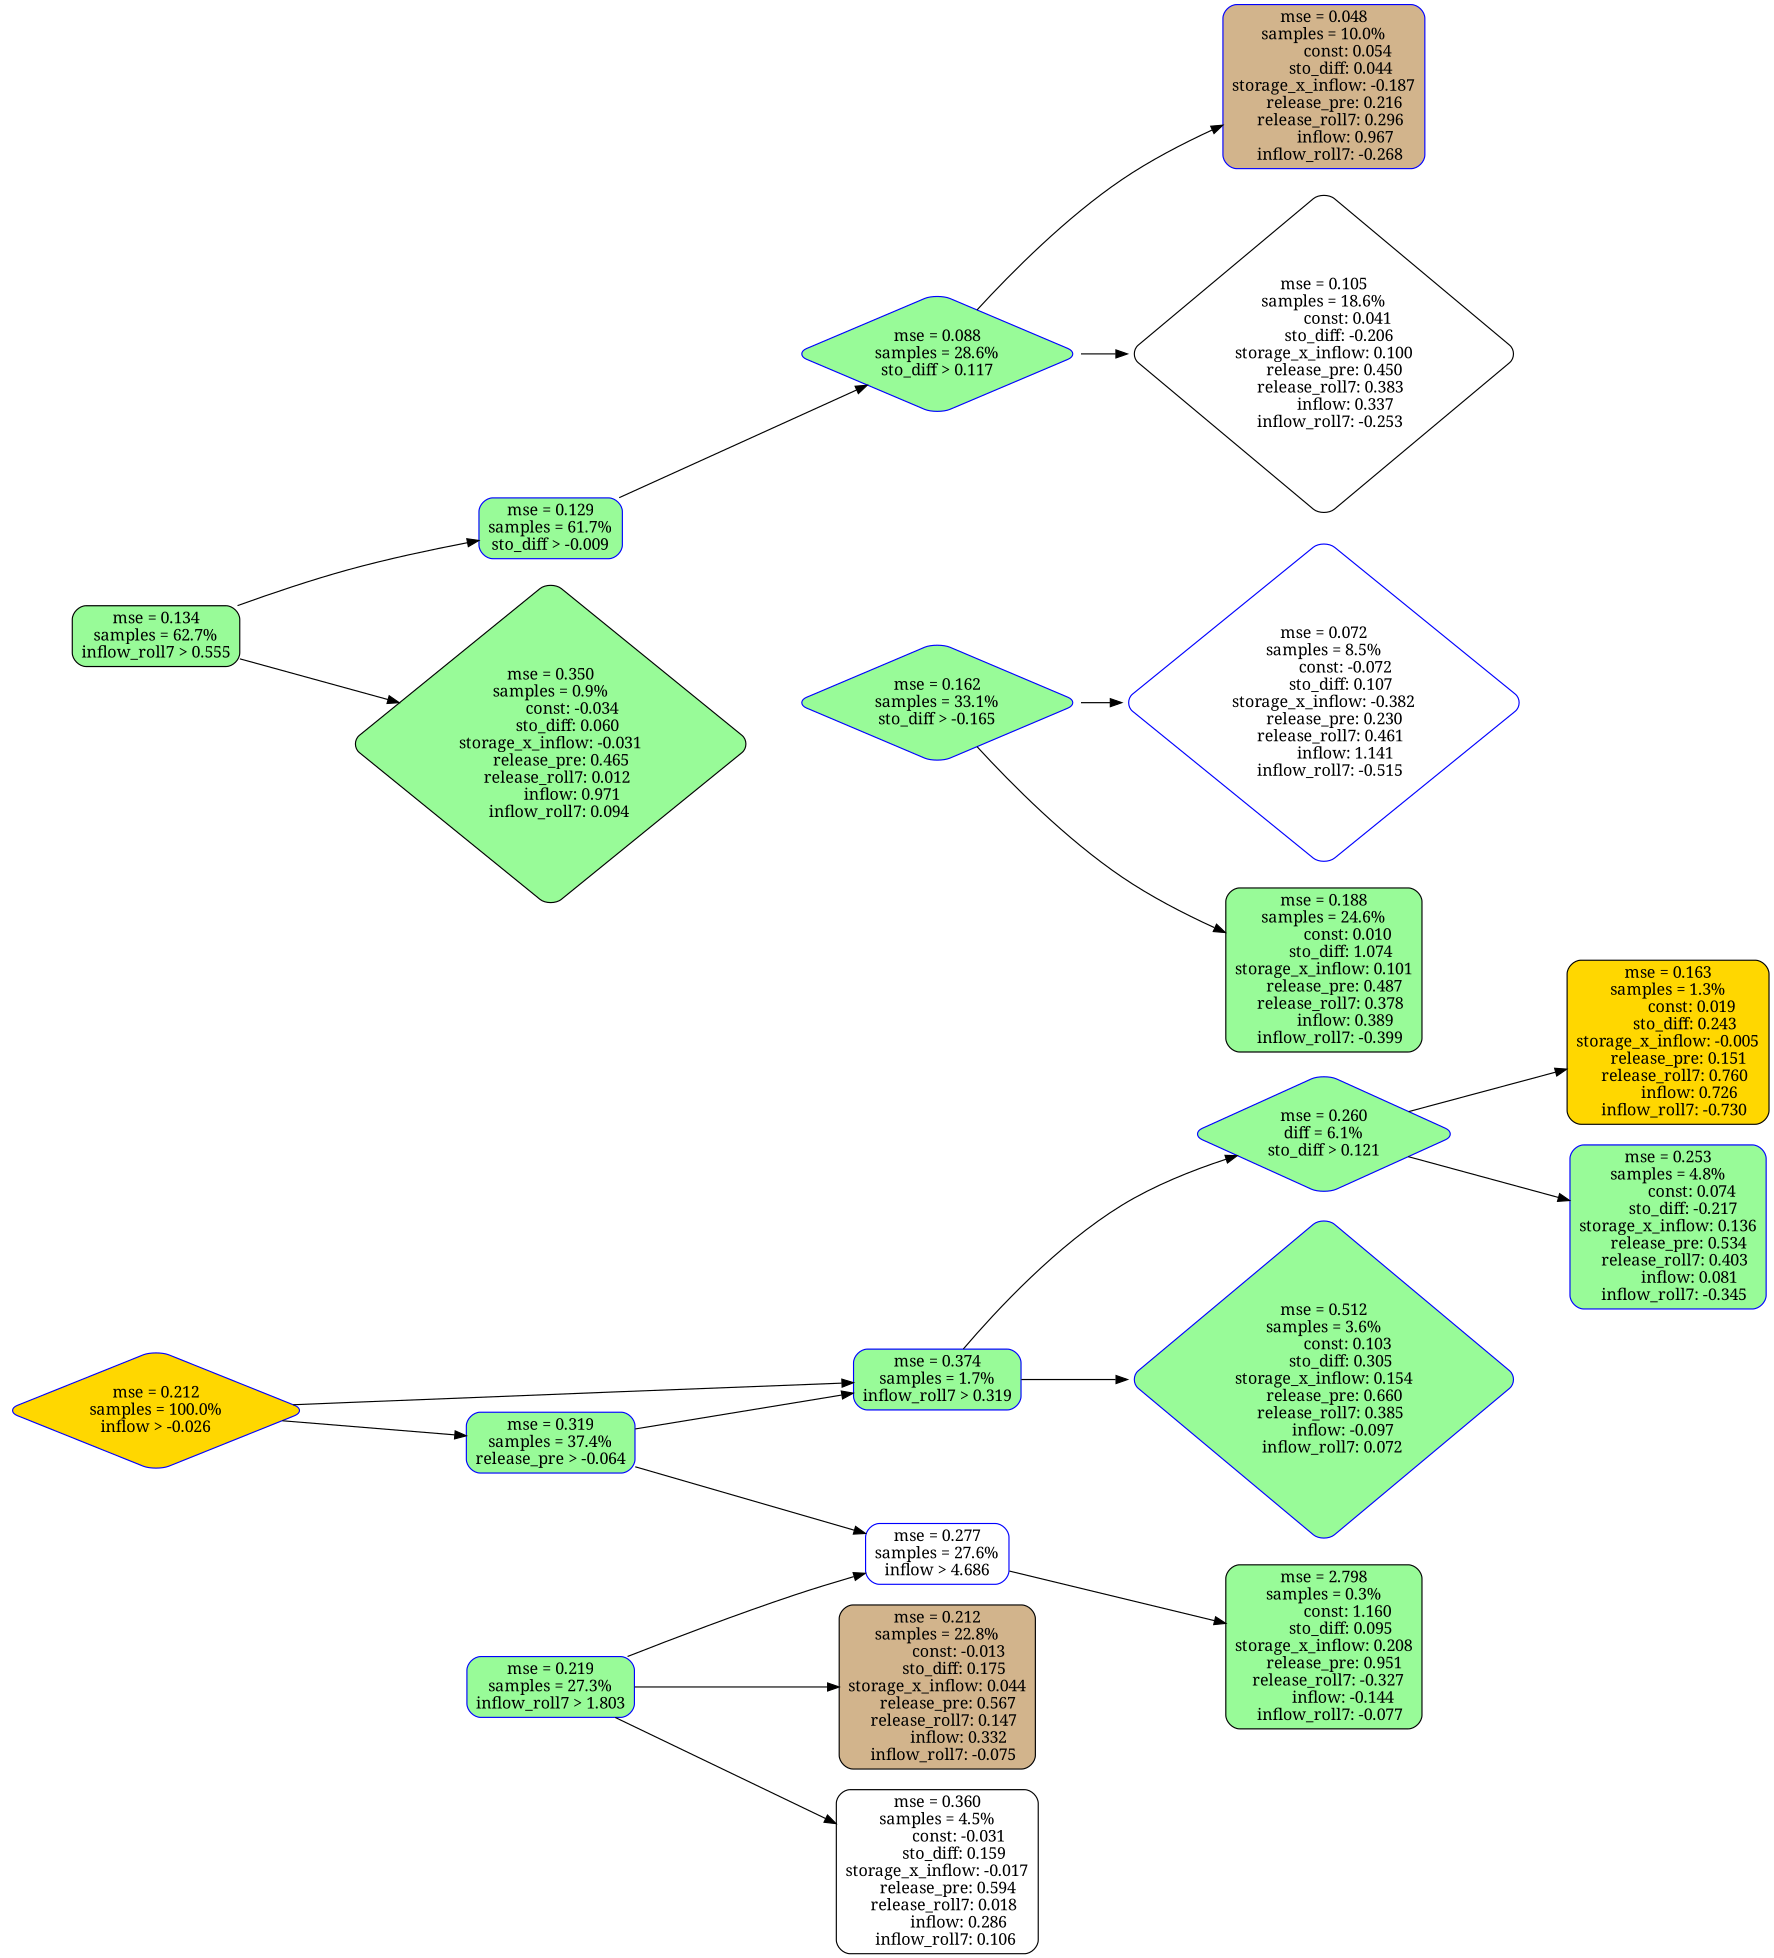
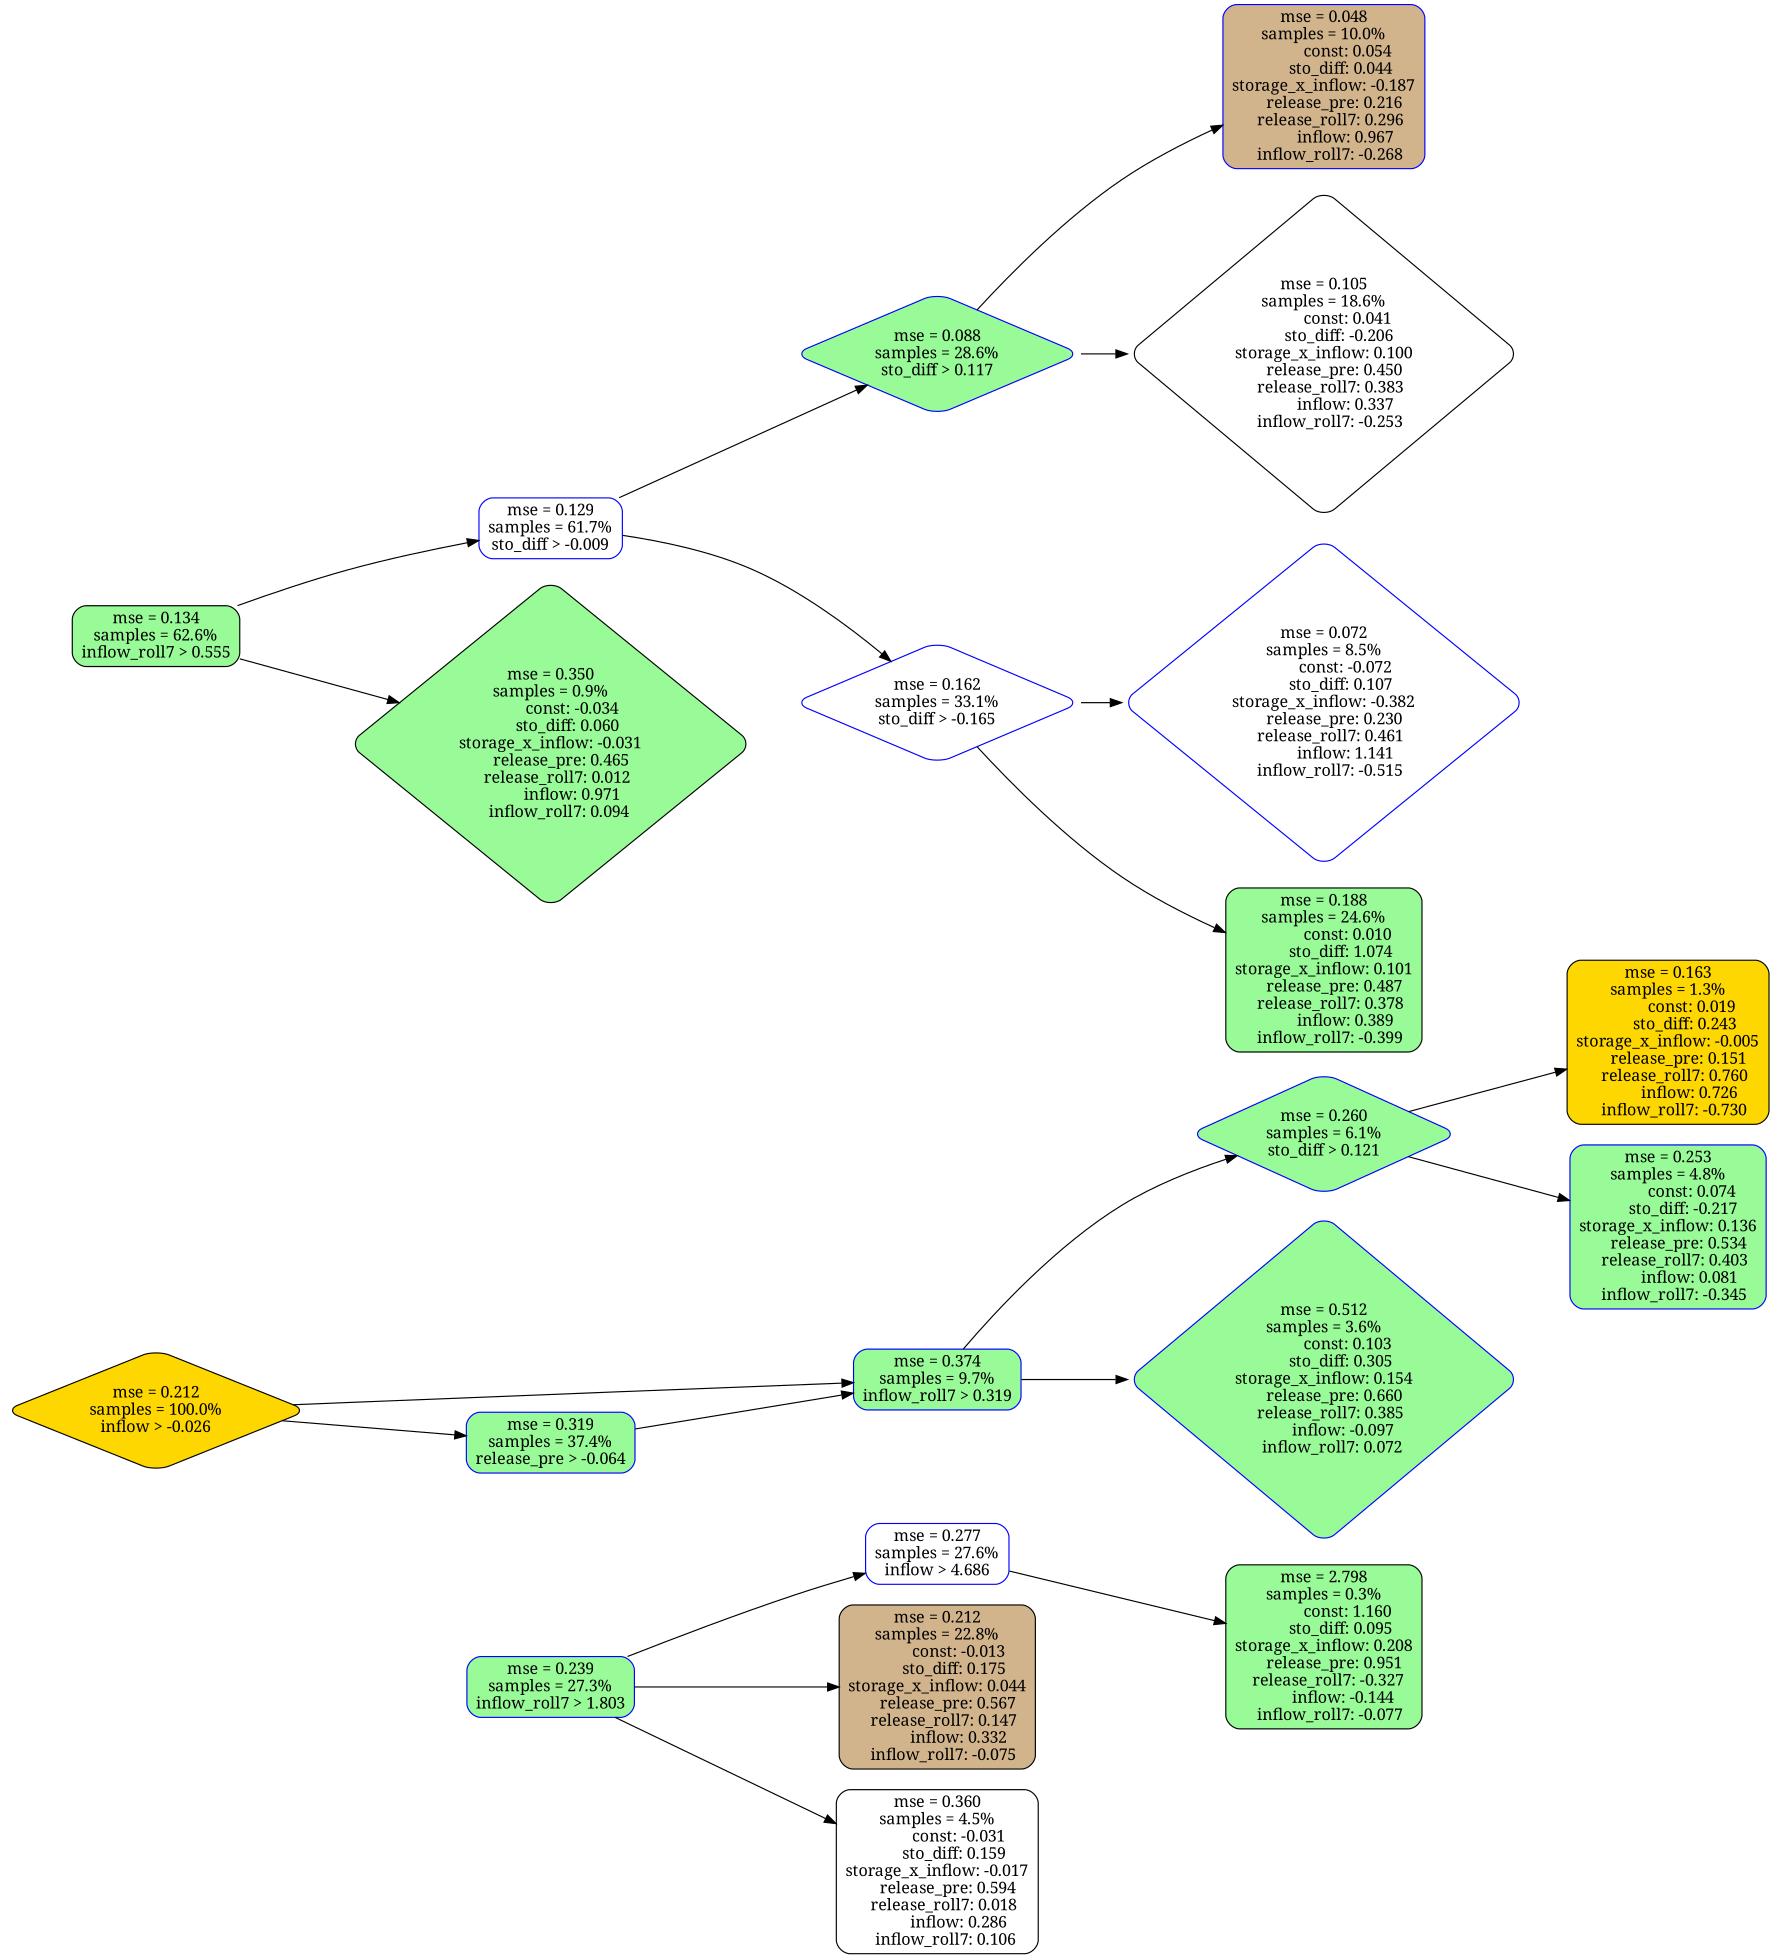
node "mse = 0.129 samples = 61.7% sto_diff > -0.009": fillcolor palegreen -> white
edge "mse = 0.129 samples = 61.7% sto_diff > -0.009" -> "mse = 0.162 samples = 33.1% sto_diff > -0.165": added
node "mse = 0.134 samples = 62.7% inflow_roll7 > 0.555": label "mse = 0.134 samples = 62.7% inflow_roll7 > 0.555" -> "mse = 0.134 samples = 62.6% inflow_roll7 > 0.555"
node "mse = 0.162 samples = 33.1% sto_diff > -0.165": fillcolor palegreen -> white
node "mse = 0.260 diff = 6.1% sto_diff > 0.121": label "mse = 0.260 diff = 6.1% sto_diff > 0.121" -> "mse = 0.260 samples = 6.1% sto_diff > 0.121"
node "mse = 0.374 samples = 1.7% inflow_roll7 > 0.319": label "mse = 0.374 samples = 1.7% inflow_roll7 > 0.319" -> "mse = 0.374 samples = 9.7% inflow_roll7 > 0.319"
node "mse = 0.212 samples = 100.0% inflow > -0.026": color blue -> black
edge "mse = 0.319 samples = 37.4% release_pre > -0.064" -> "mse = 0.277 samples = 27.6% inflow > 4.686": removed
node "mse = 0.219 samples = 27.3% inflow_roll7 > 1.803": label "mse = 0.219 samples = 27.3% inflow_roll7 > 1.803" -> "mse = 0.239 samples = 27.3% inflow_roll7 > 1.803"
